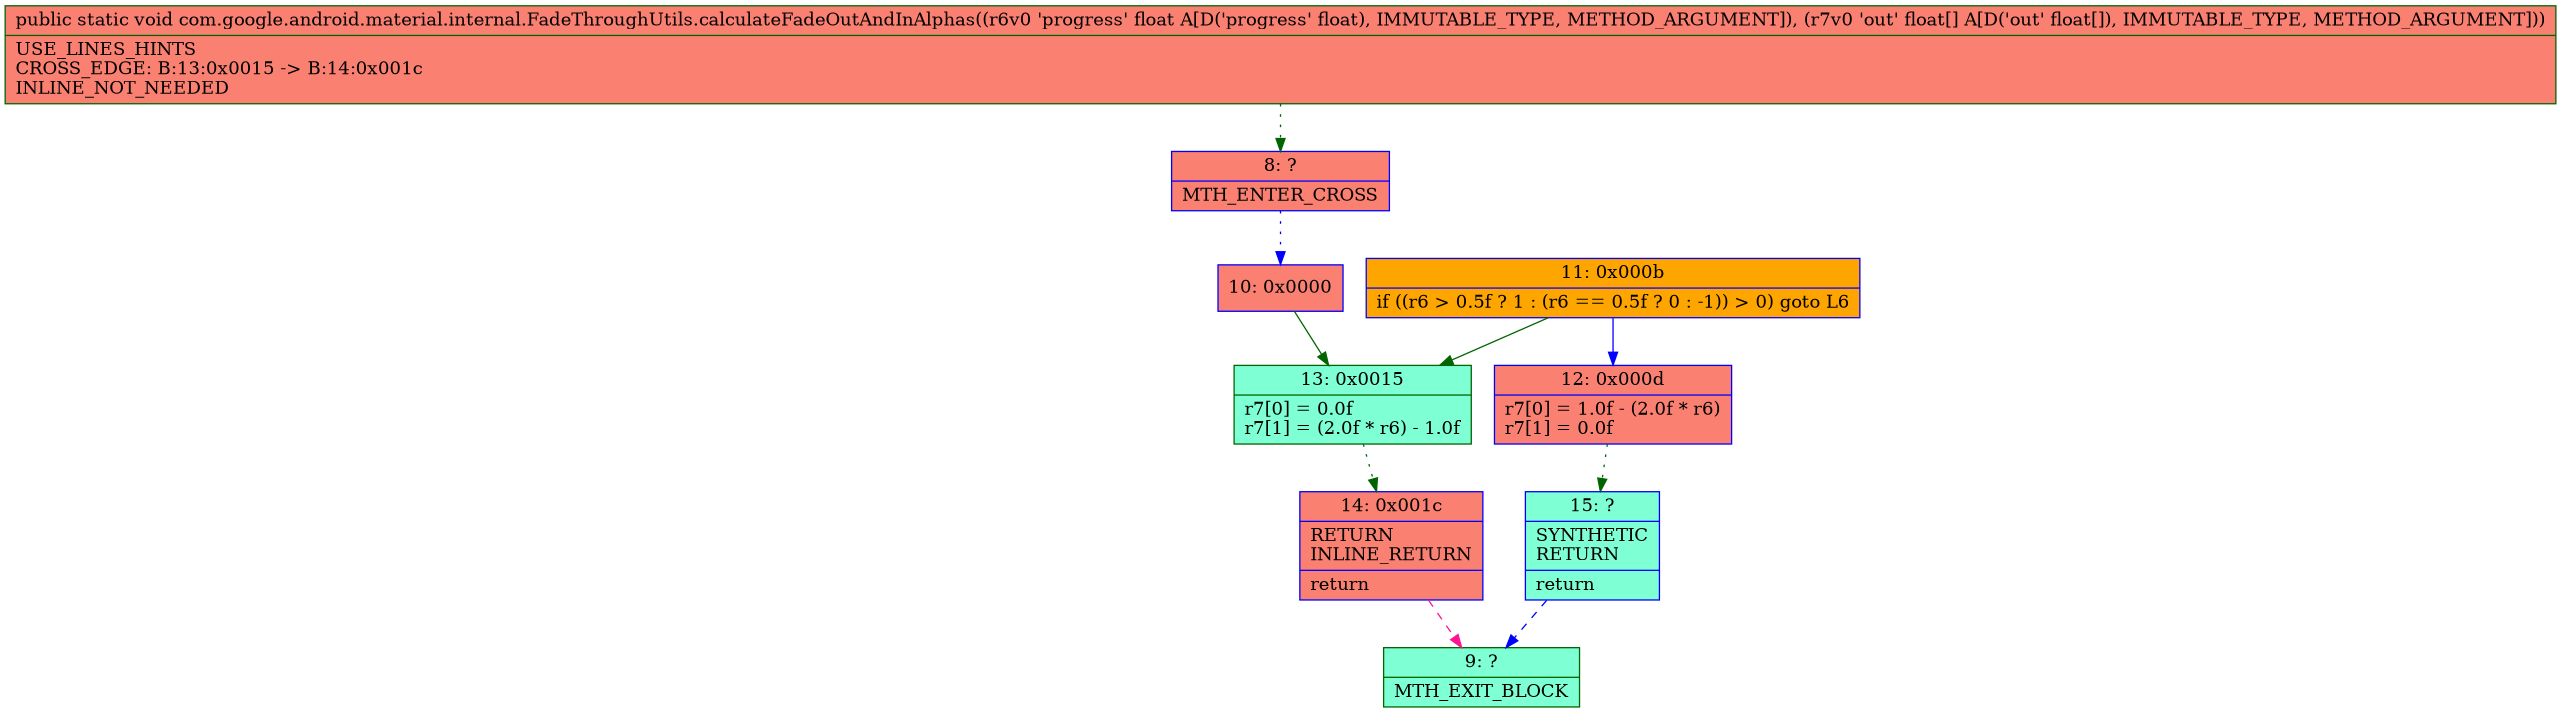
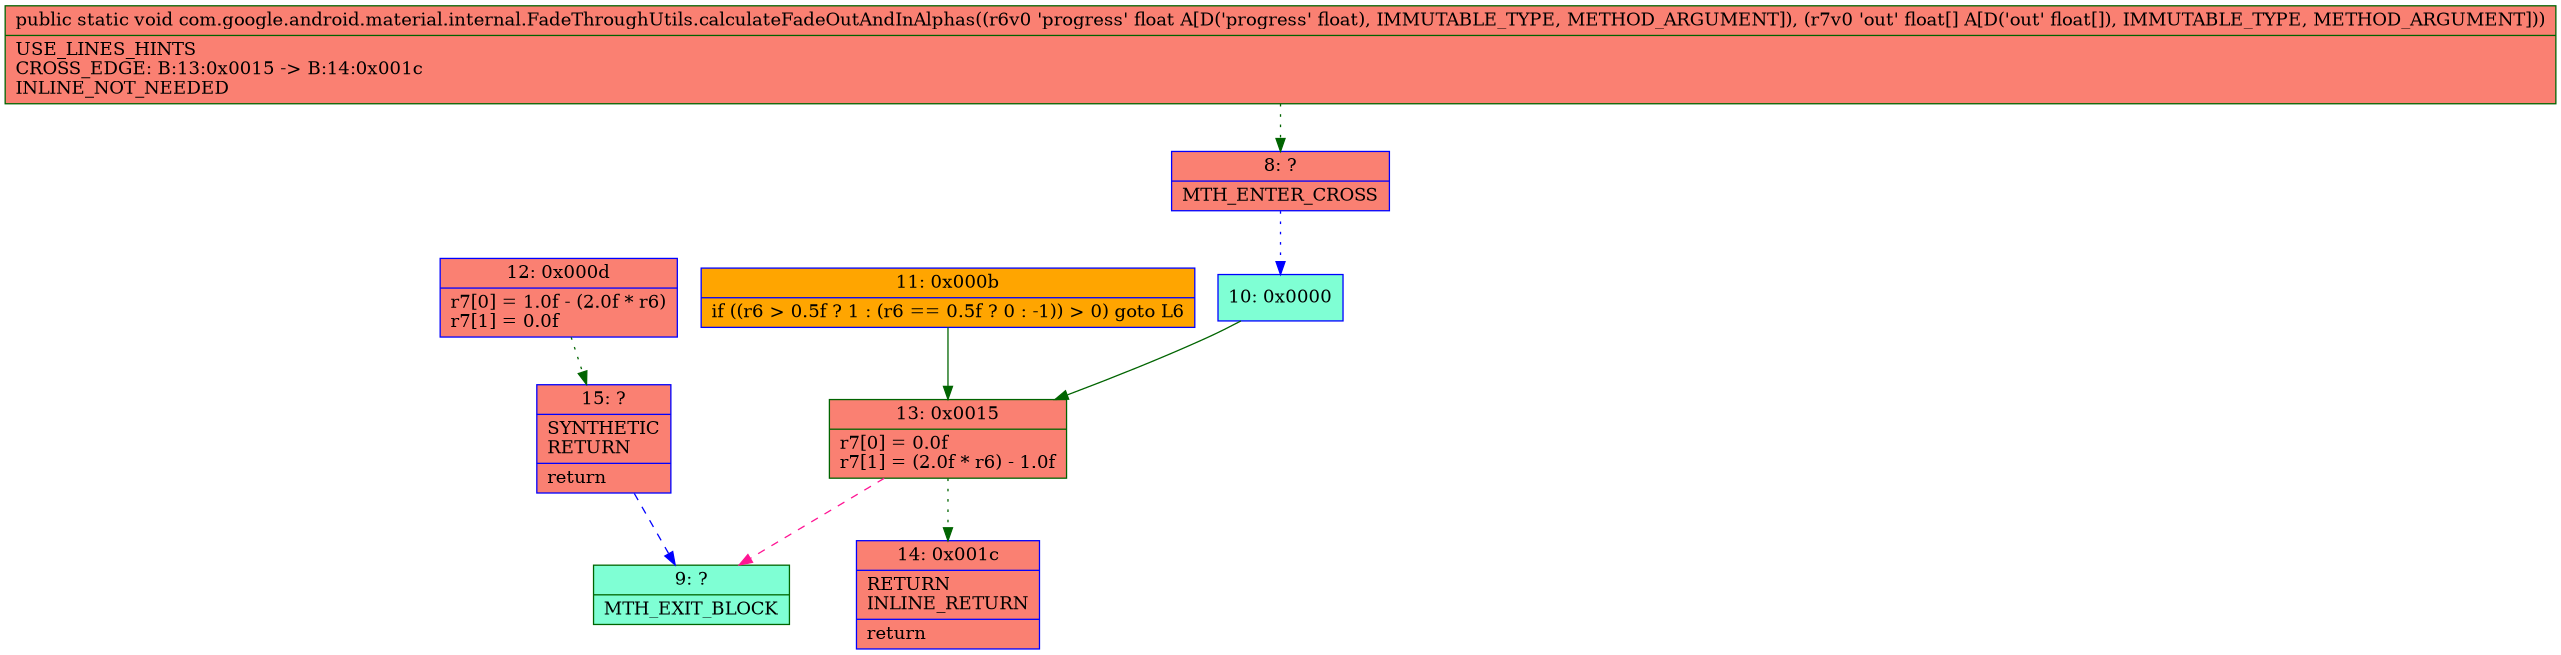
node "10: 0x0000": fillcolor salmon -> aquamarine
edge "11: 0x000b" -> "12: 0x000d": removed
node "13: 0x0015": fillcolor aquamarine -> salmon
node "15: ?": fillcolor aquamarine -> salmon
edge "14: 0x001c" -> "9: ?": now "13: 0x0015" -> "9: ?"
